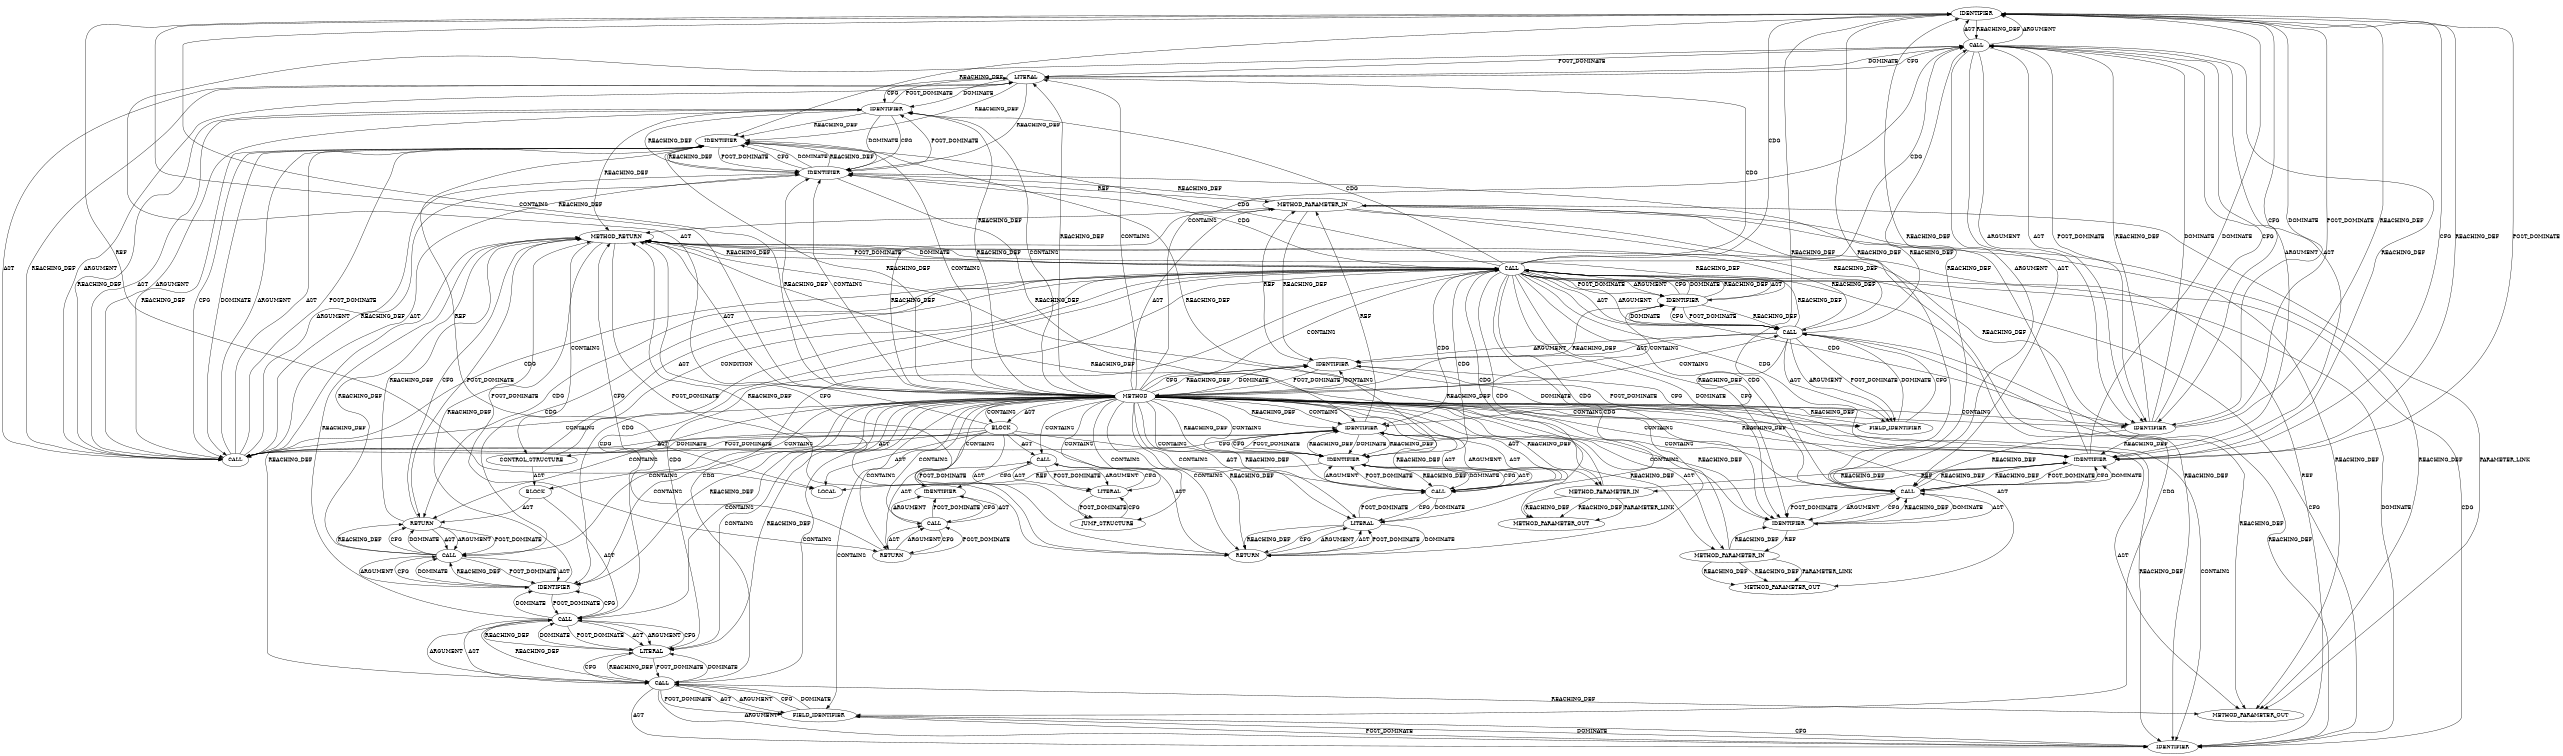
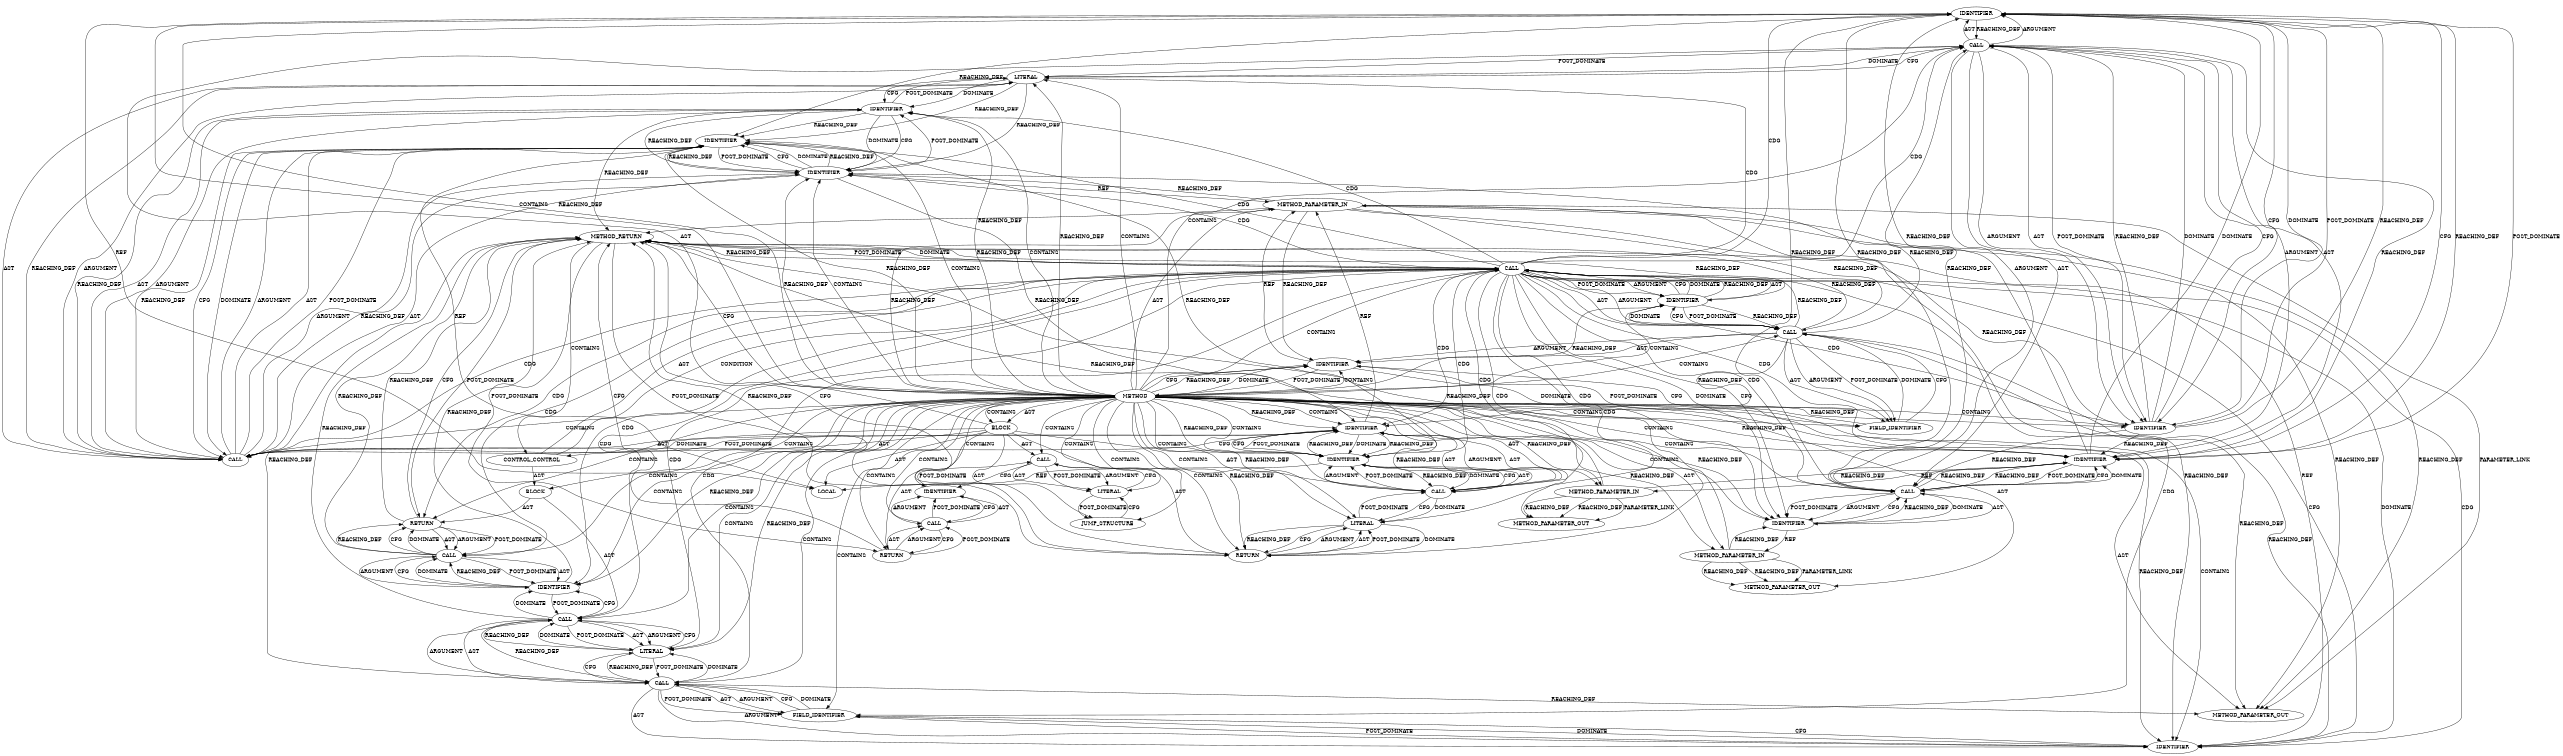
edge "METHOD" -> "METHOD_RETURN": label "AST" -> "CFG"
node "CONTROL_STRUCTURE": label "CONTROL_STRUCTURE" -> "CONTROL_CONTROL"
